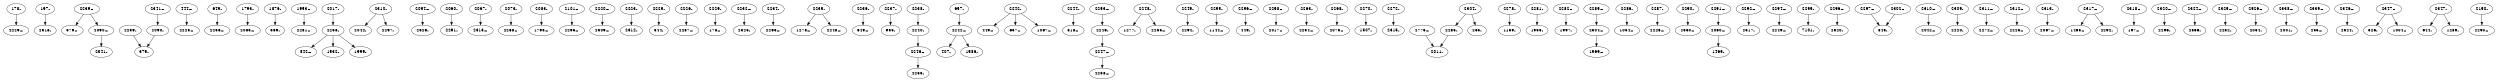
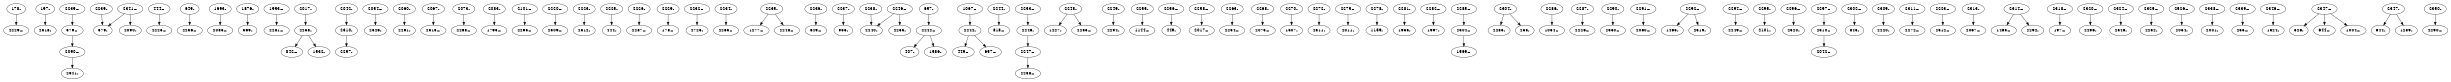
node "1793-": label "1793-" -> "1693-"
node "2317+": label "2317+" -> "2314+"
node "2150-": label "2150-" -> "2350-"
edge "2239+" -> "2090+": now "379+" -> "2090+"
edge "2312+" -> "2223+": reversed
edge "2310-" -> "2042-": reversed
edge "2242-" -> "1067+": reversed
edge "2297+" -> "843-": now "2297+" -> "2310+"
node "344-": label "344-" -> "444-"
node "2325-": label "2325-" -> "2725-"
node "1278+": label "1278+" -> "1277+"
node "1277-": label "1277-" -> "1227-"
node "2315-": label "2315-" -> "2311-"
node "2775+": label "2775+" -> "2275+"
node "2317-": label "2317-" -> "2319-"
node "7101-": label "7101-" -> "2101-"
node "2366-": label "2366-" -> "2346-"
node "644+": added
node "2324-": label "2324-" -> "1324-"
edge "2090-" -> "379-": now "2341+" -> "379-"
edge "2240-" -> "2246+": reversed
edge "2285-" -> "2011-": removed
edge "2060+" -> "1465-": now "2292+" -> "1465-"
node "1999-": removed
